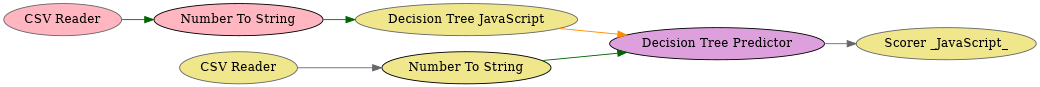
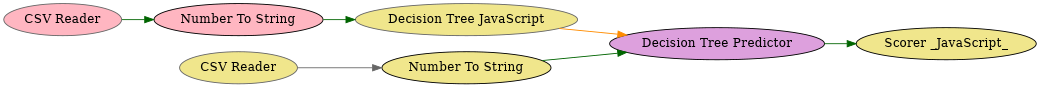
edge "Decision Tree Predictor" -> "Scorer _JavaScript_": color gray40 -> darkgreen
node "Scorer _JavaScript_": color gray40 -> black
